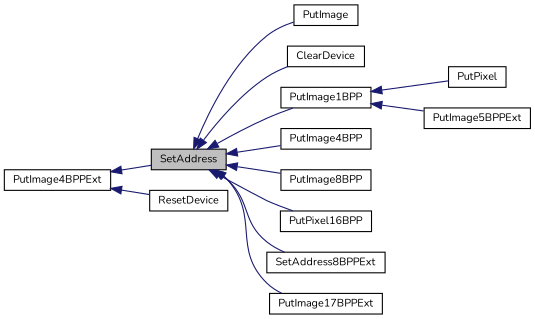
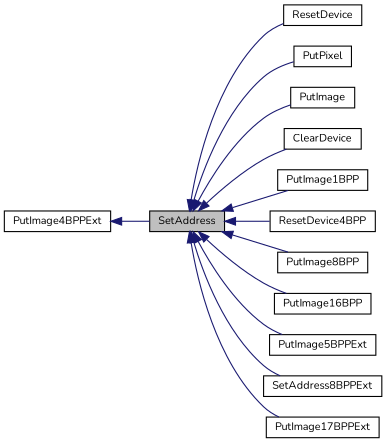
edge "PutPixel" -> "PutImage1BPP": now "PutPixel" -> "SetAddress"
edge "PutImage5BPPExt" -> "PutImage1BPP": now "PutImage5BPPExt" -> "SetAddress"
node "PutImage4BPP": label "PutImage4BPP" -> "ResetDevice4BPP"
edge "ResetDevice" -> "PutImage4BPPExt": now "ResetDevice" -> "SetAddress"
node "PutPixel16BPP": label "PutPixel16BPP" -> "PutImage16BPP"
